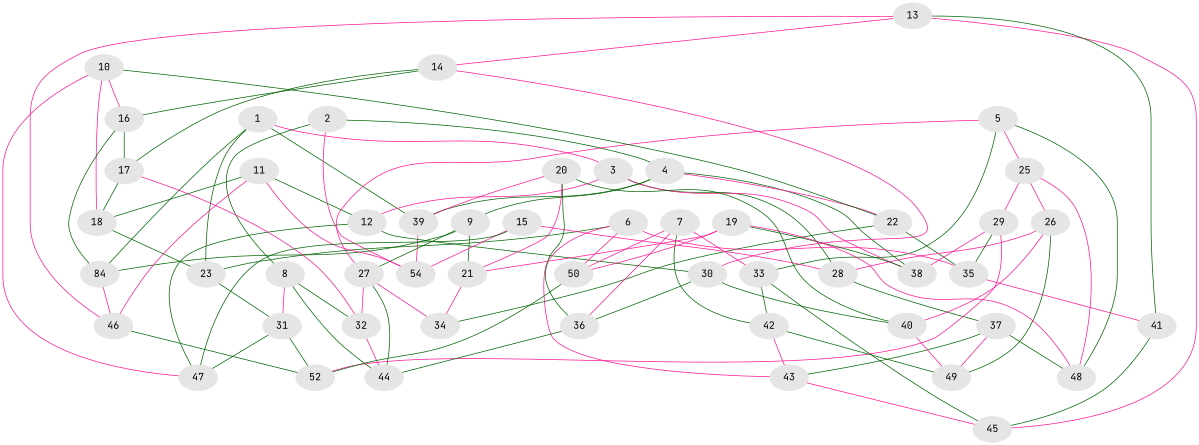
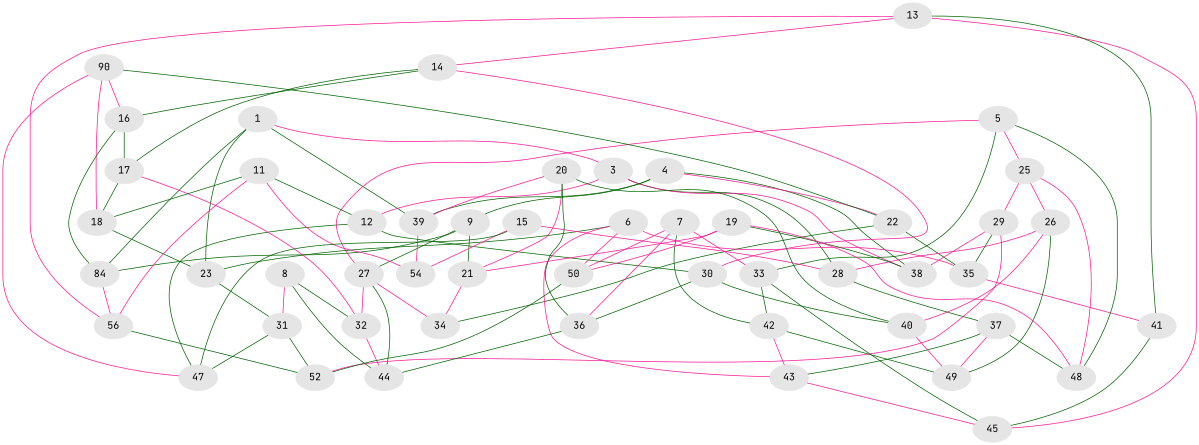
node "10": label "10" -> "90"
node "2": removed
node "46": label "46" -> "56"
